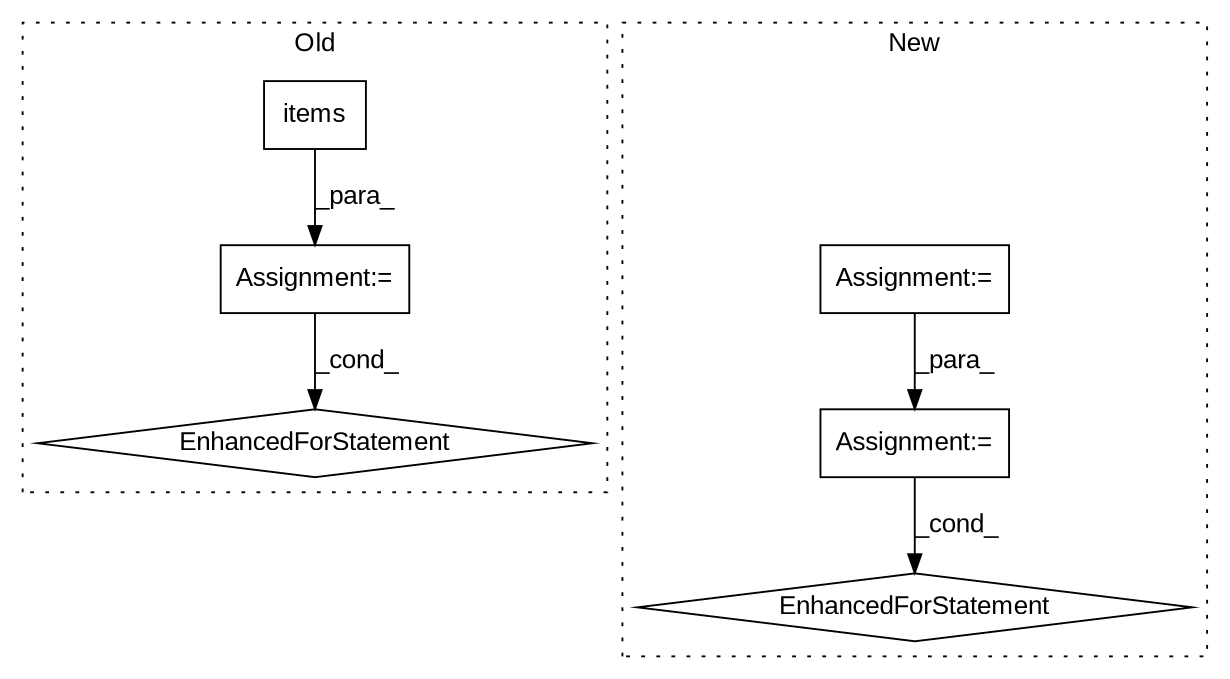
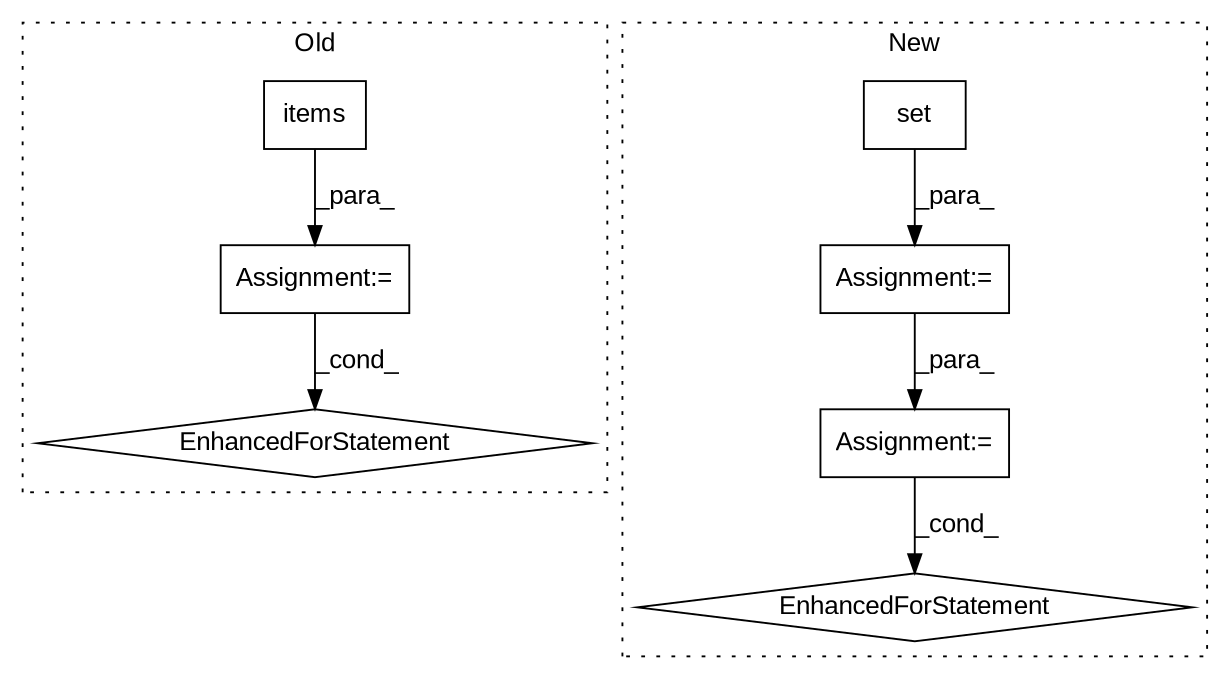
node "set": added
